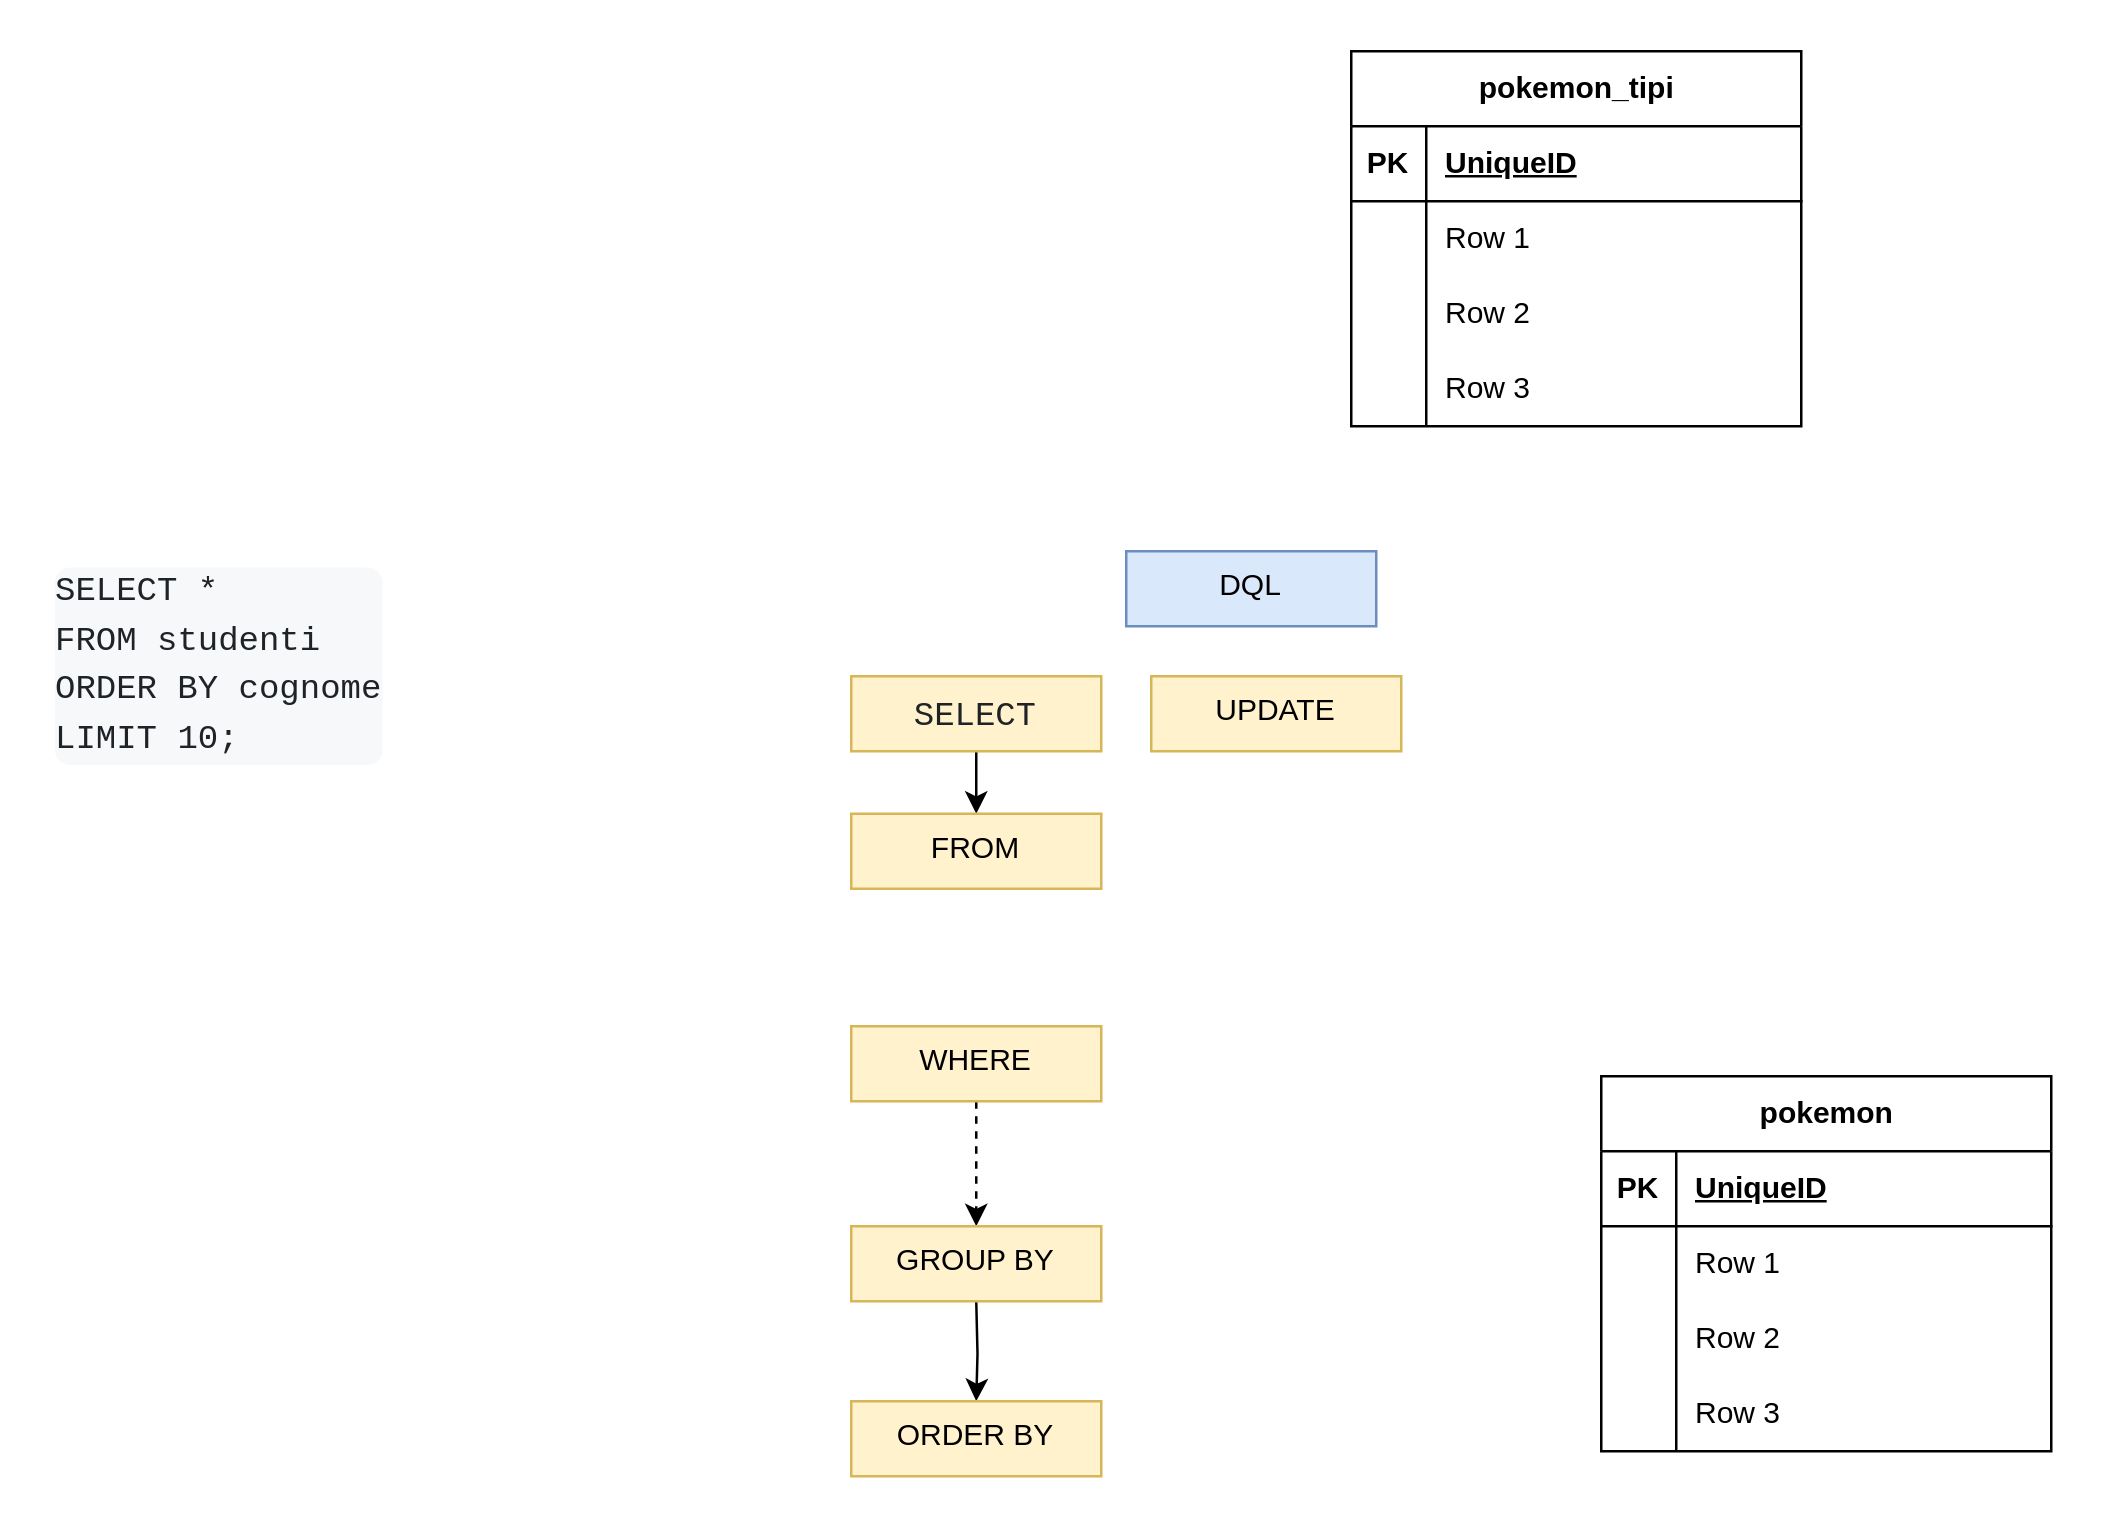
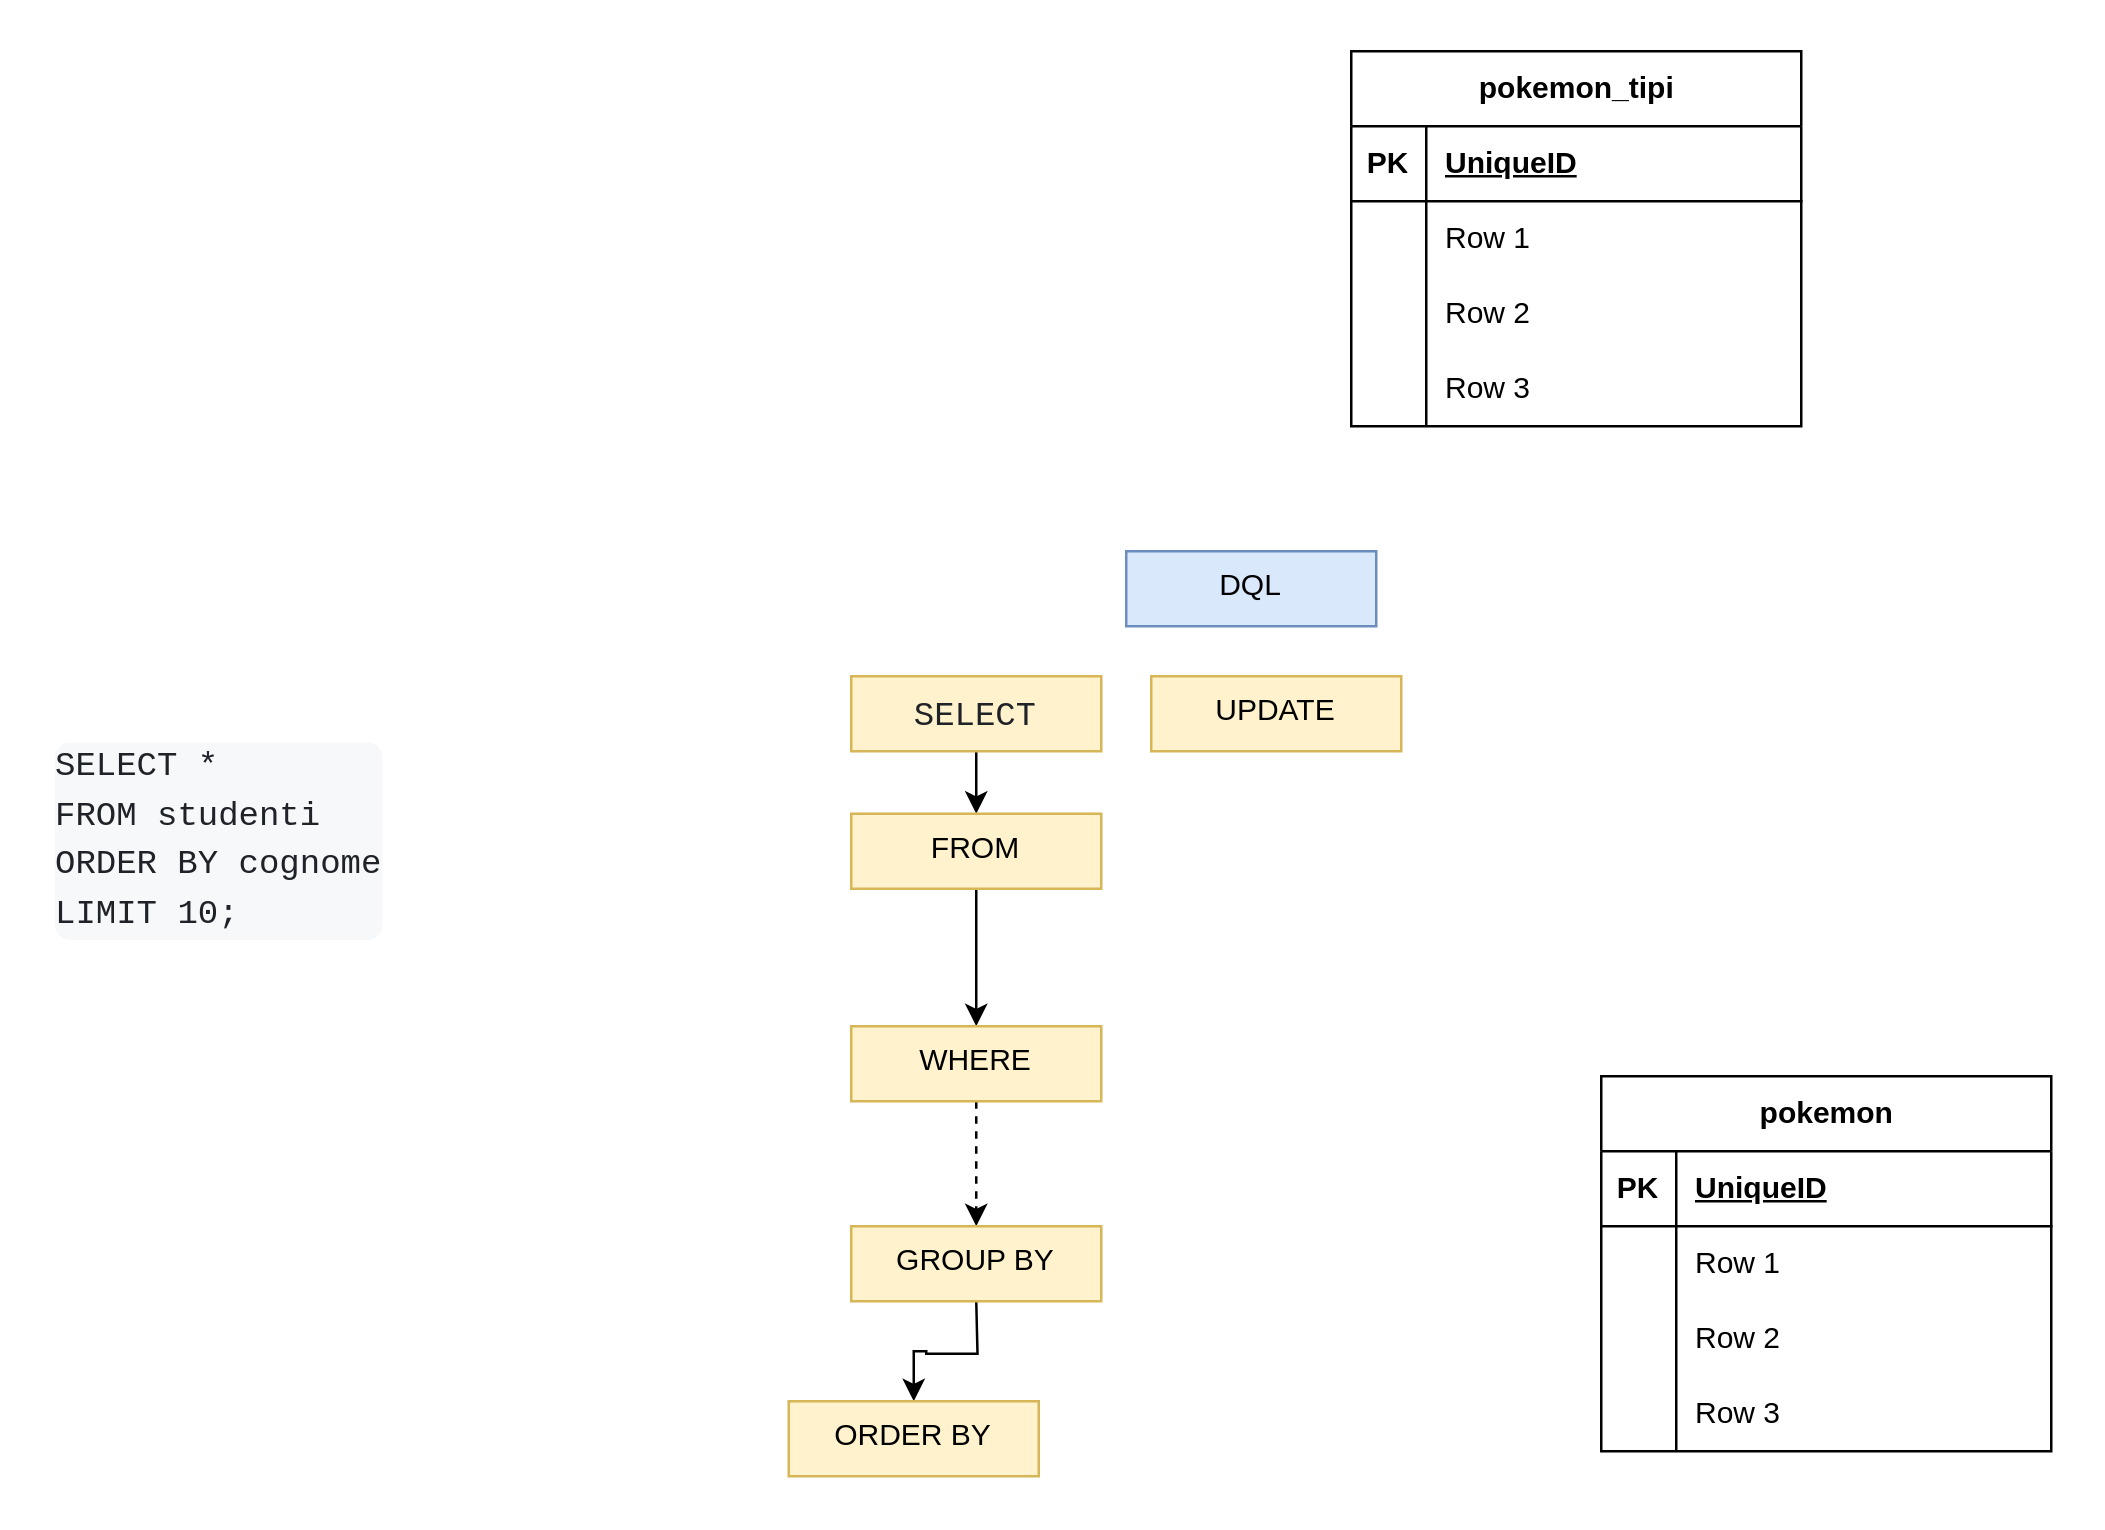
node "SELECT * FROM studenti ORDER BY cognome LIMIT 10;": moved (239, 676) -> (239, 851)
edge "FROM" -> "WHERE": added
node "ORDER BY": moved (976, 1439) -> (914, 1439)
